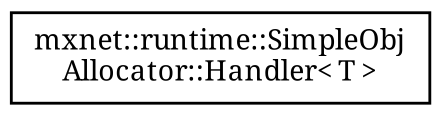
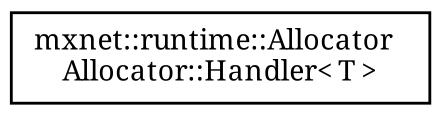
node "mxnet::runtime::SimpleObj Allocator::Handler< T >": label "mxnet::runtime::SimpleObj Allocator::Handler< T >" -> "mxnet::runtime::Allocator Allocator::Handler< T >"
